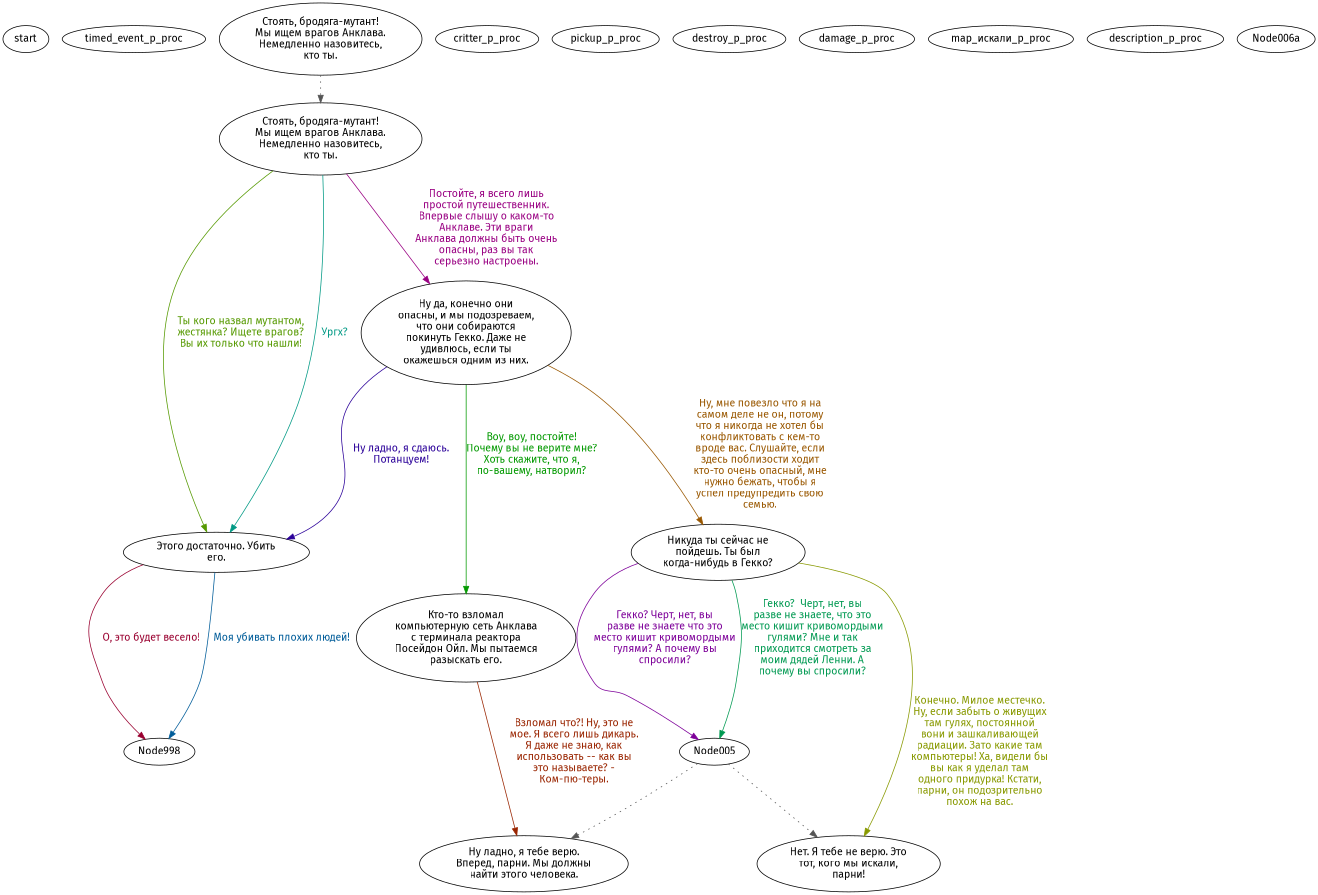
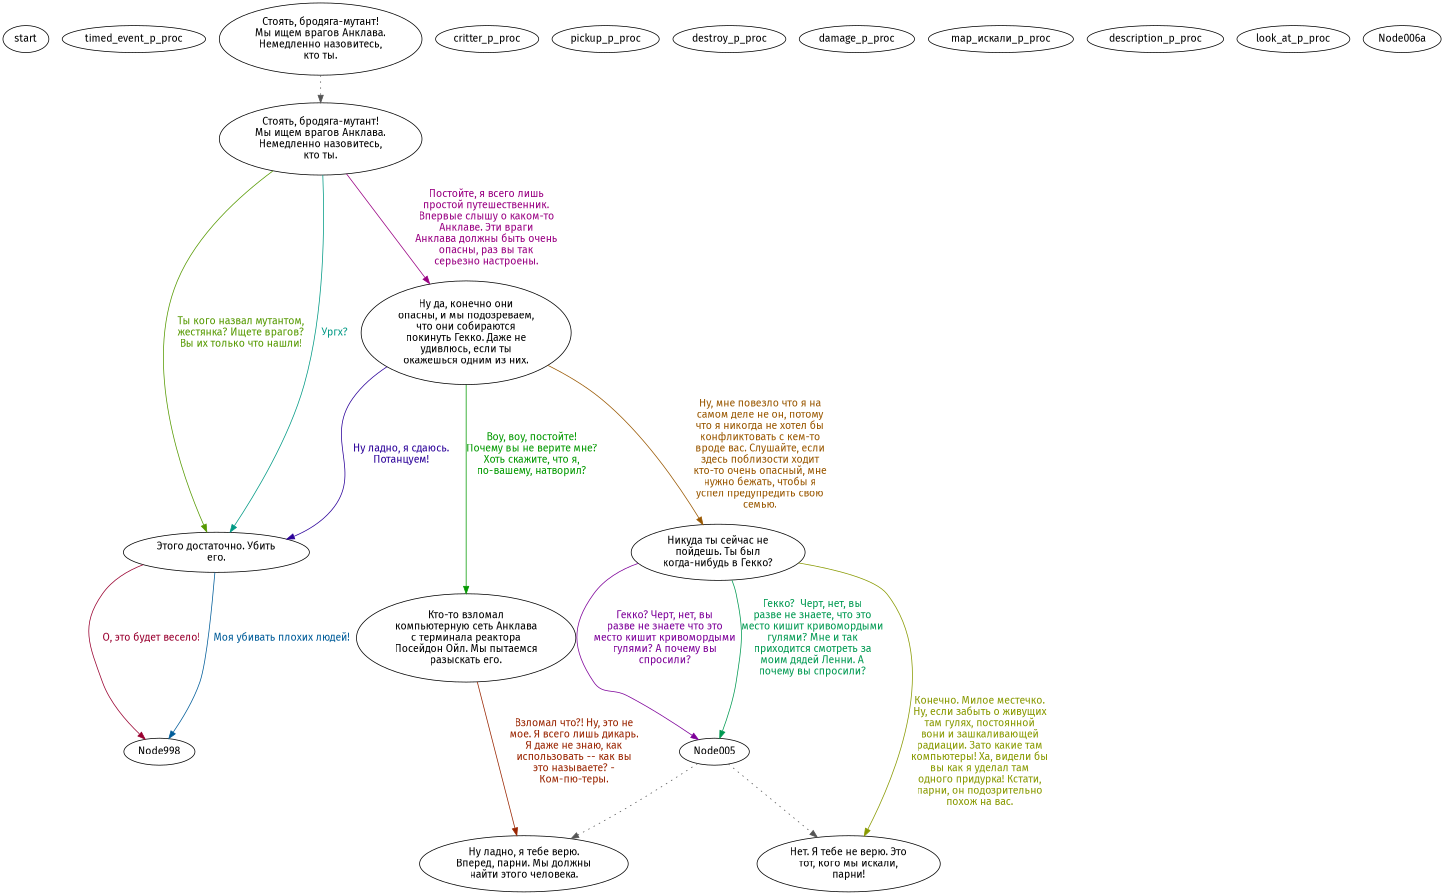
node "look_at_p_proc": added
